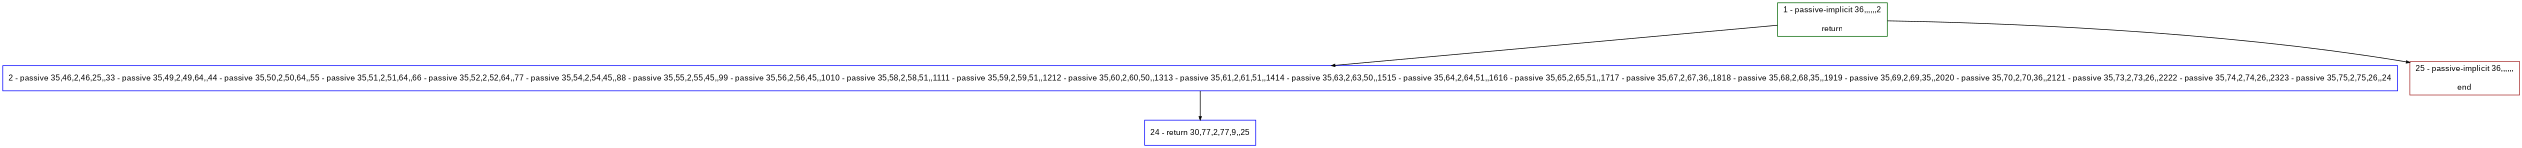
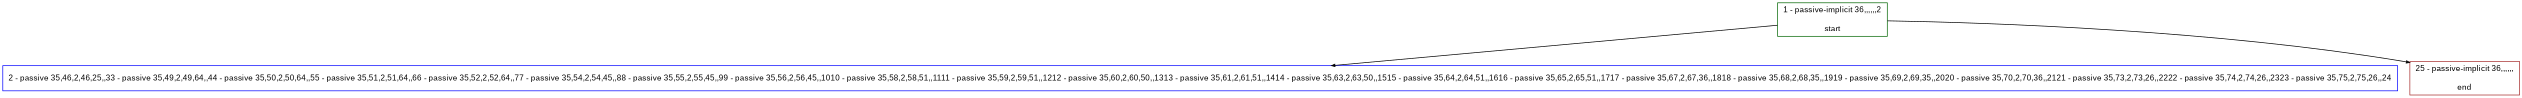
node "1 - passive-implicit 36,,,,,,2 return": label "1 - passive-implicit 36,,,,,,2 return" -> "1 - passive-implicit 36,,,,,,2 start"
node "24 - return 30,77,2,77,9,,25": removed
